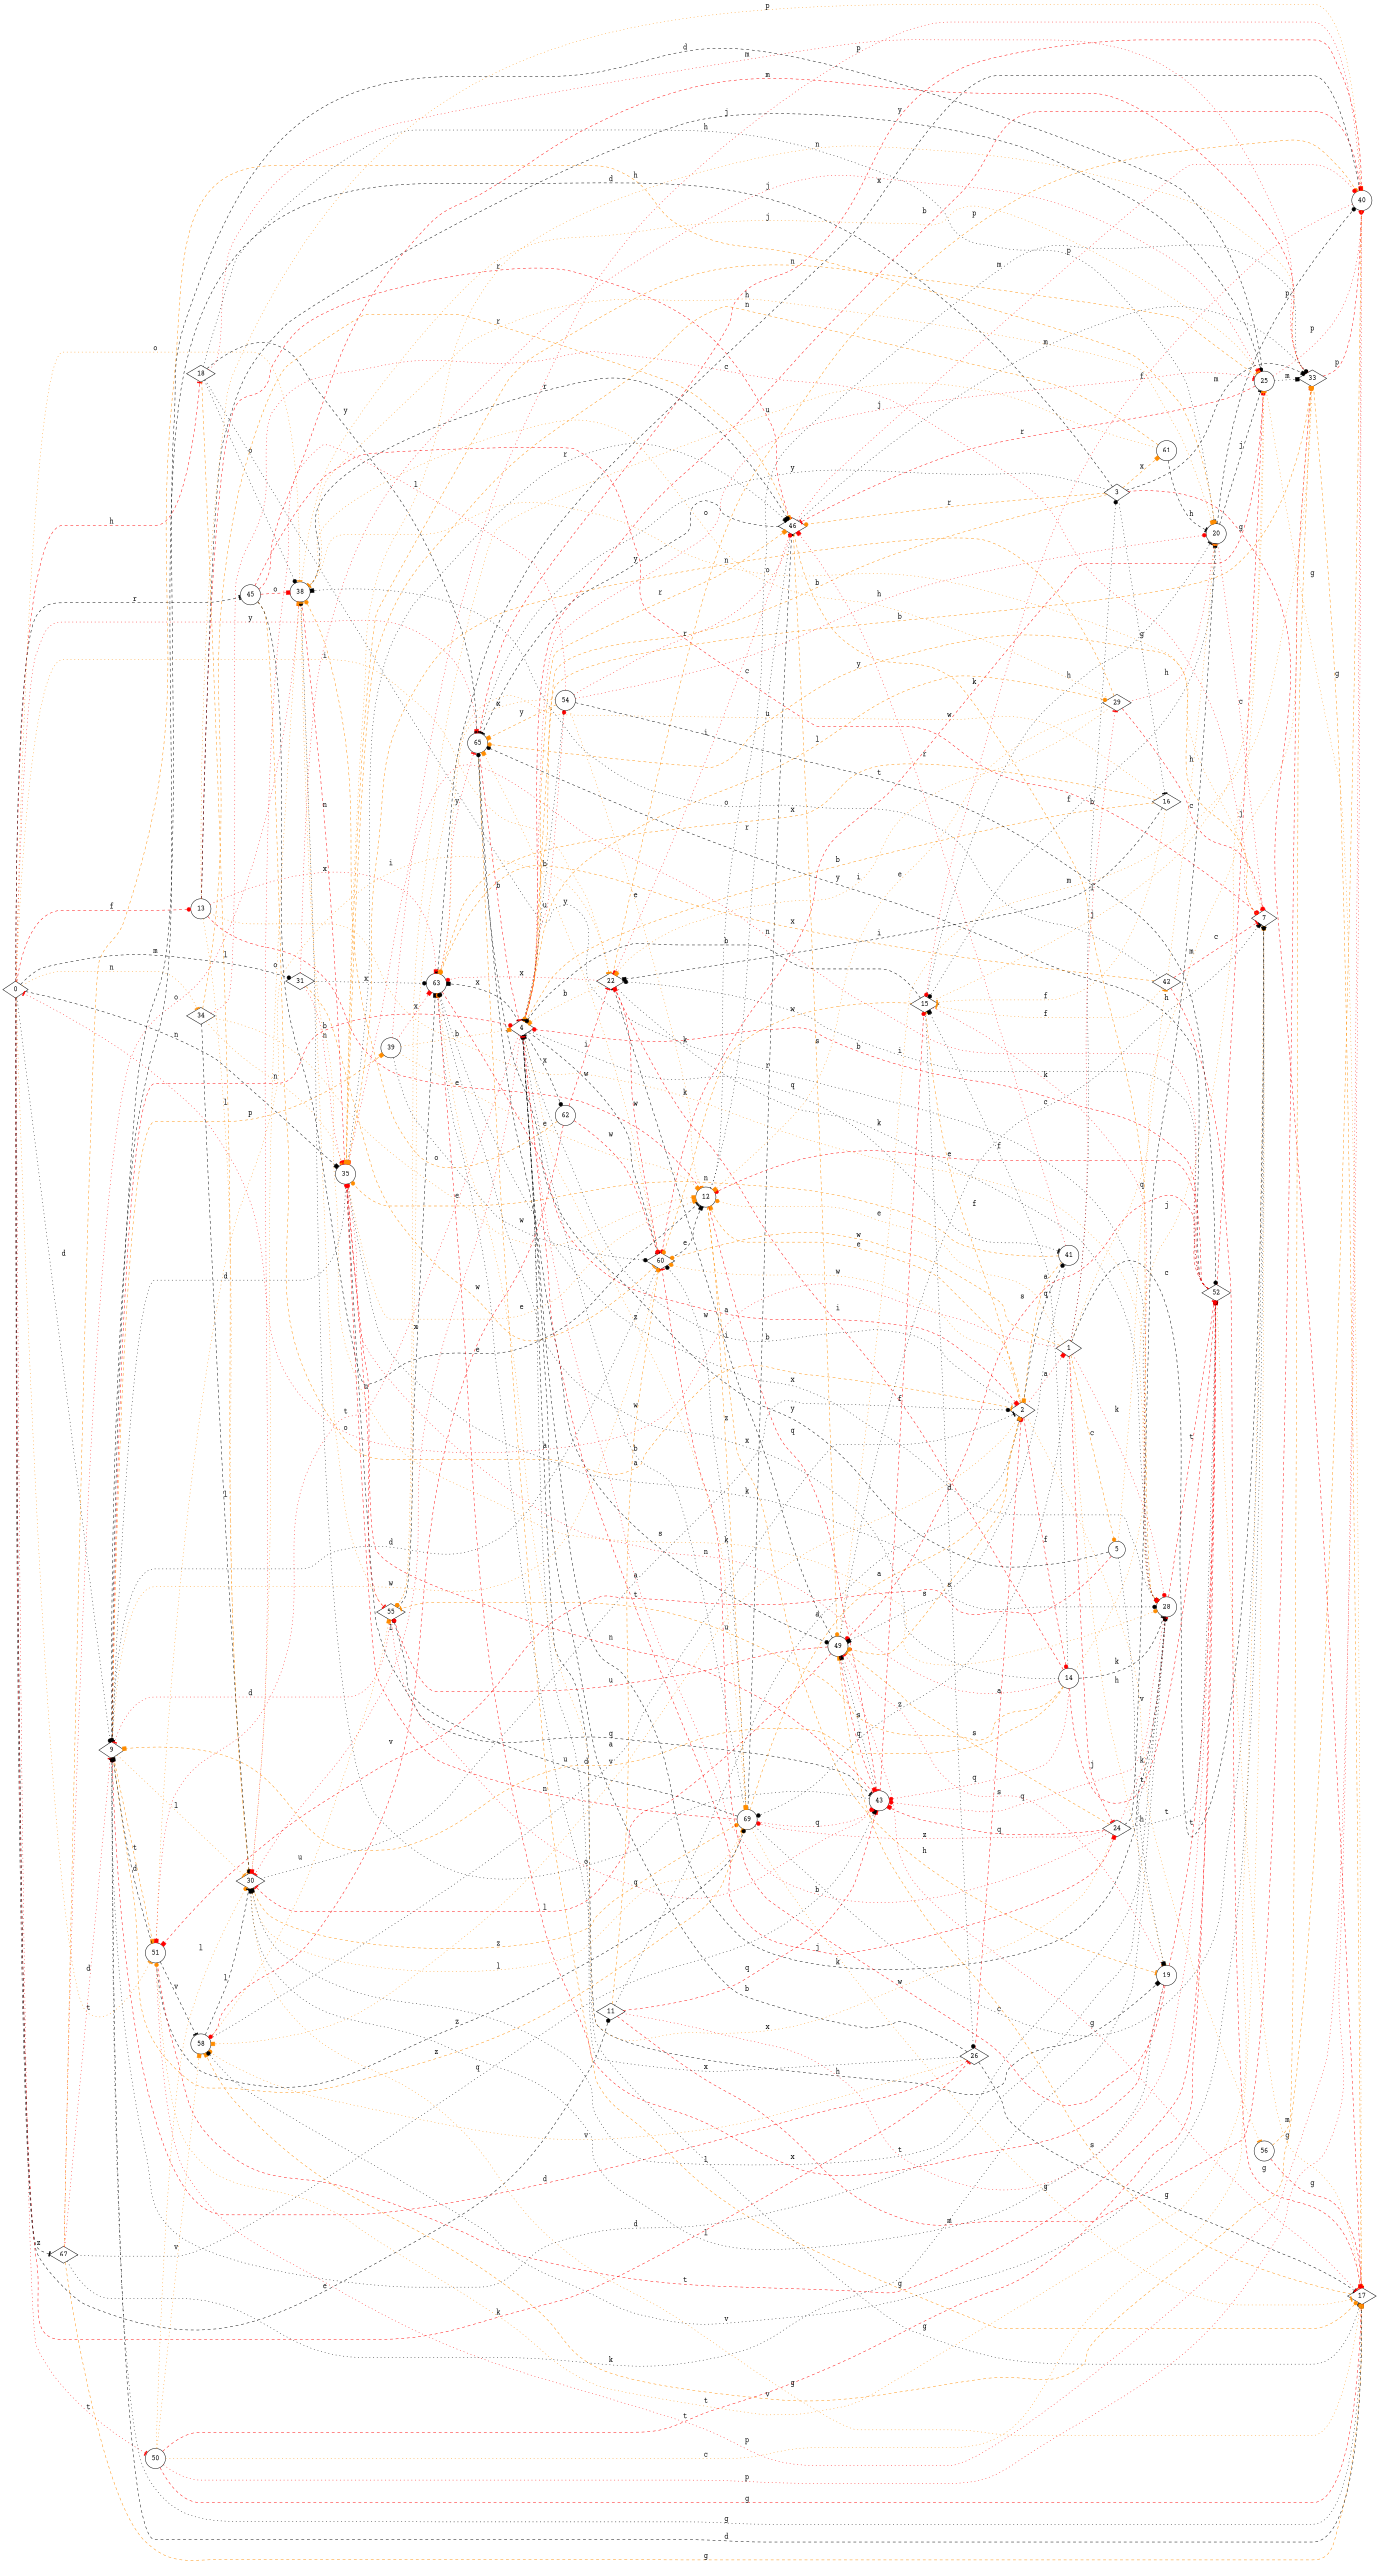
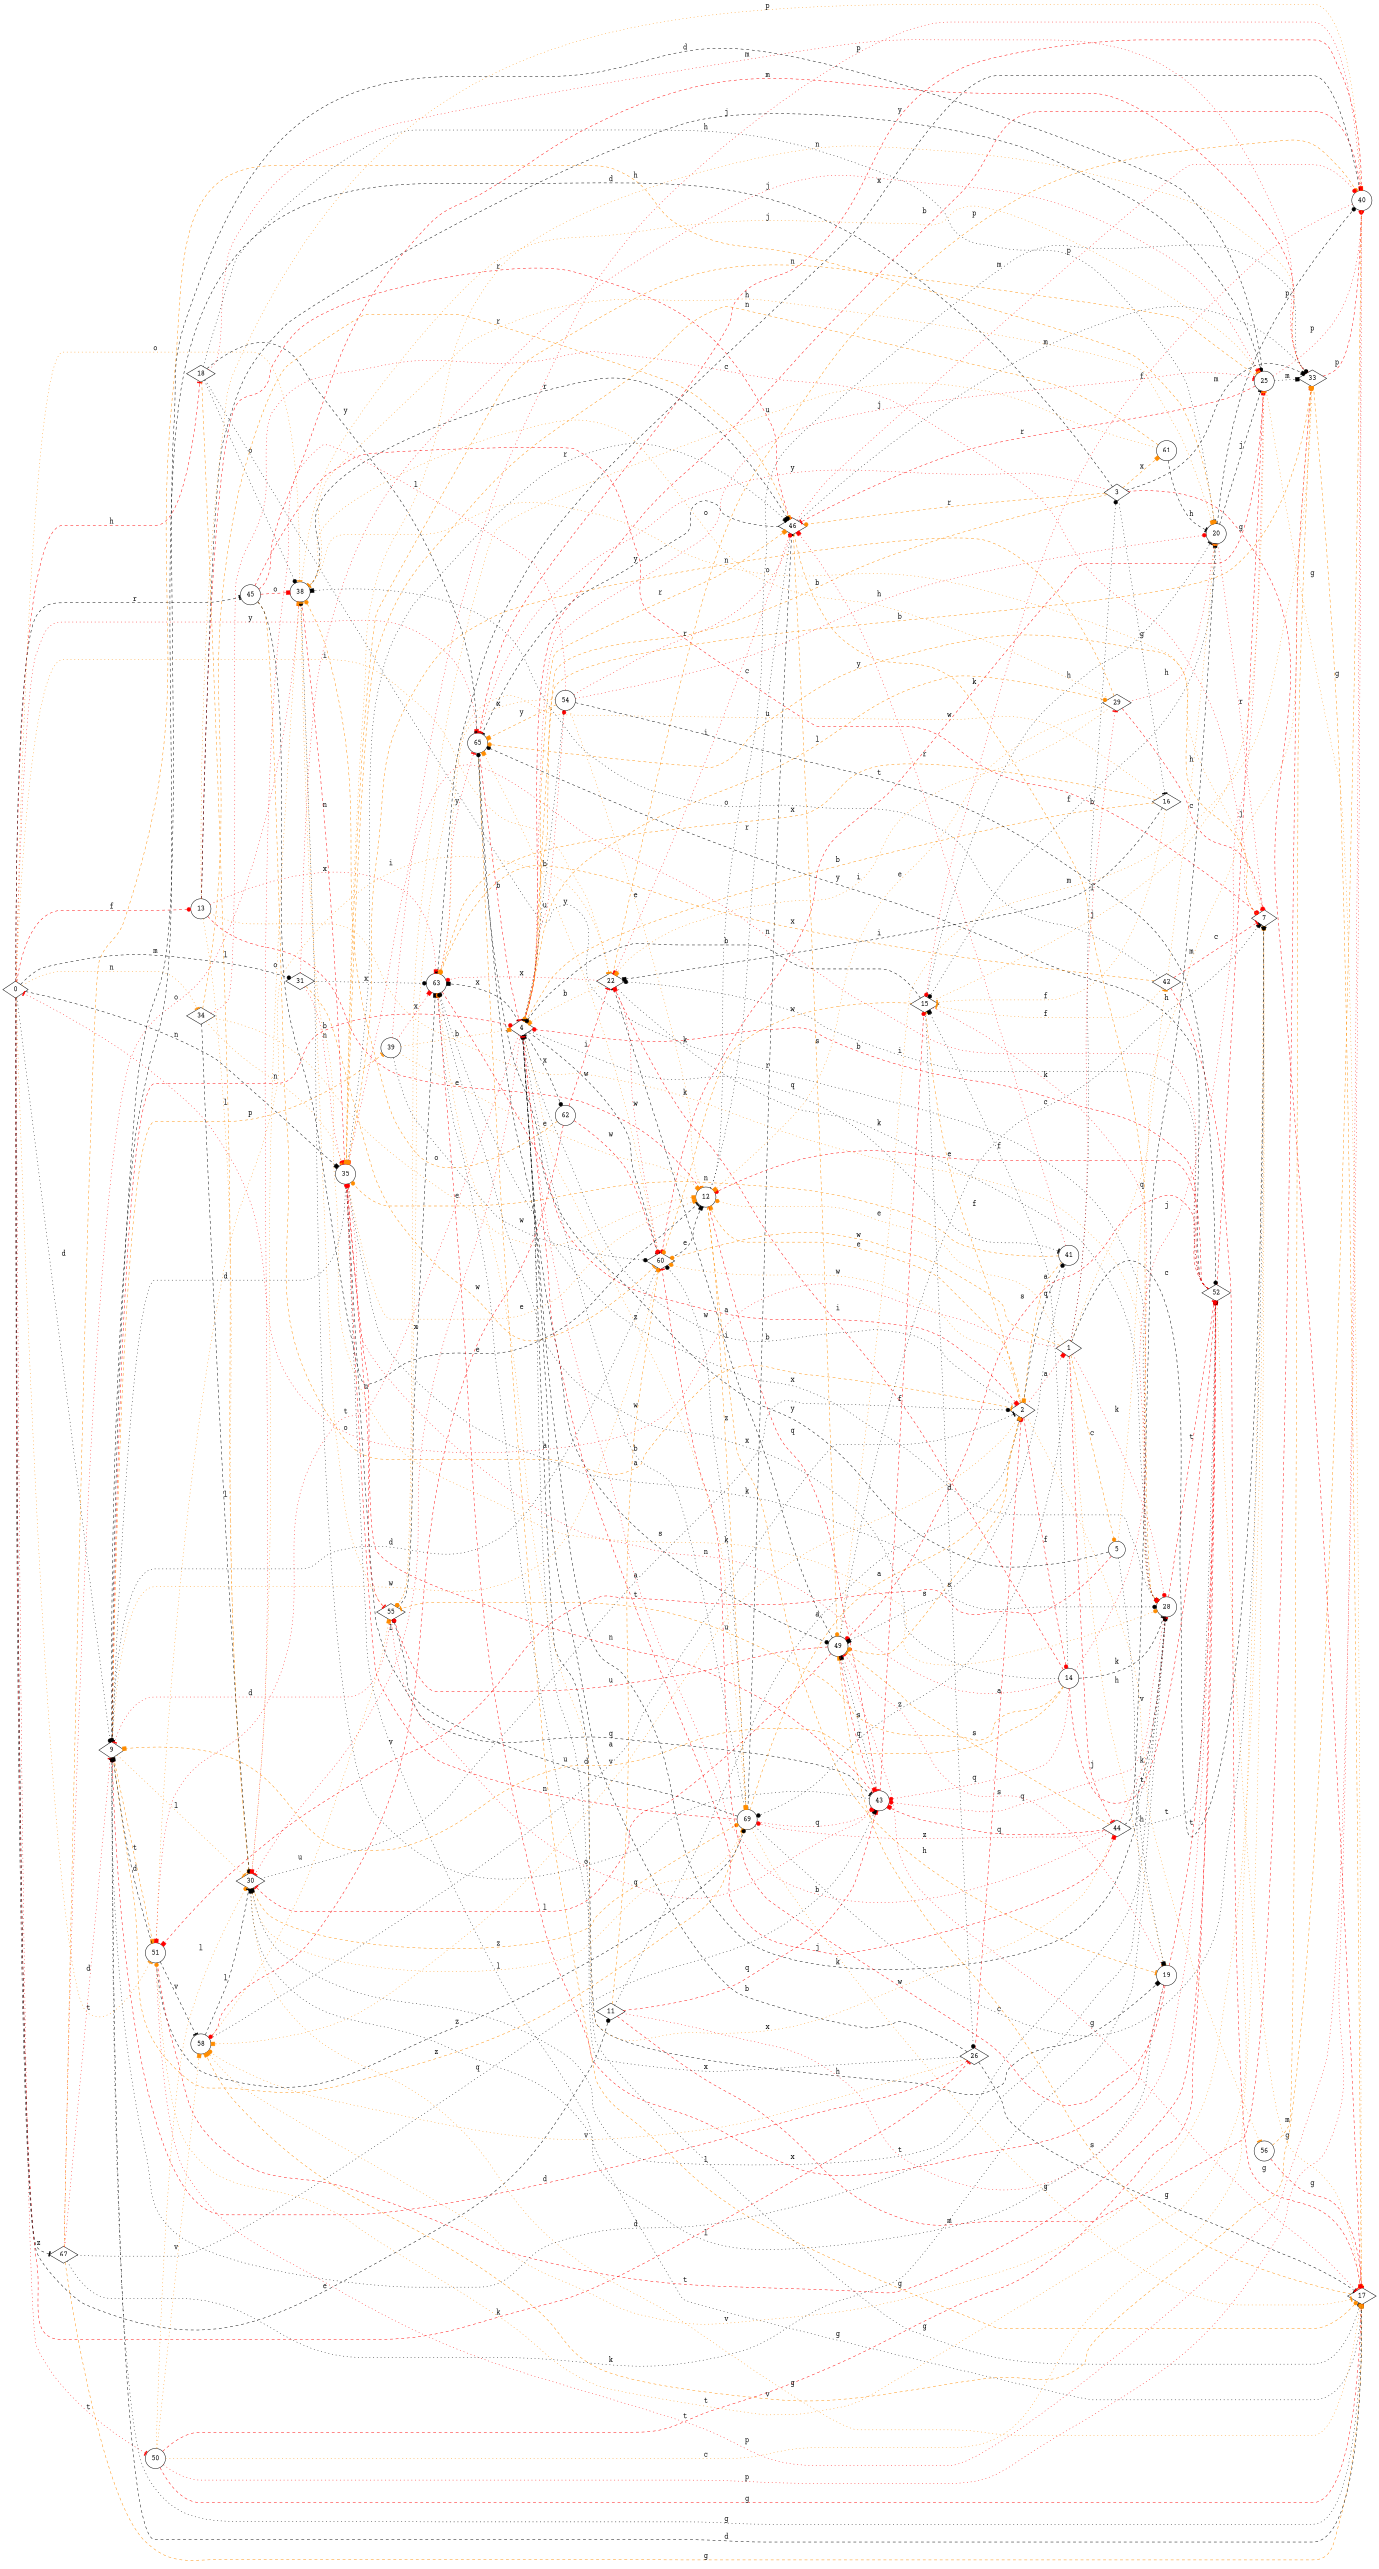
edge "3" -> "65": color black -> red
edge "20" -> "7": label "c" -> "r"
edge "14" -> "25": color darkorange -> red
edge "22" -> "60": style dashed -> dotted
edge "9" -> "39": arrowhead box -> tee
node "24": label "24" -> "44"
edge "7" -> "58": color black -> darkorange
edge "35" -> "17": added, label "g"
